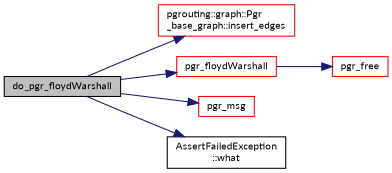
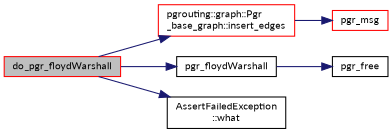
node "pgr_floydWarshall": color red -> black
node "pgr_free": color red -> black
node "do_pgr_floydWarshall": color black -> red
edge "do_pgr_floydWarshall" -> "pgr_msg": now "pgrouting::graph::Pgr _base_graph::insert_edges" -> "pgr_msg"
